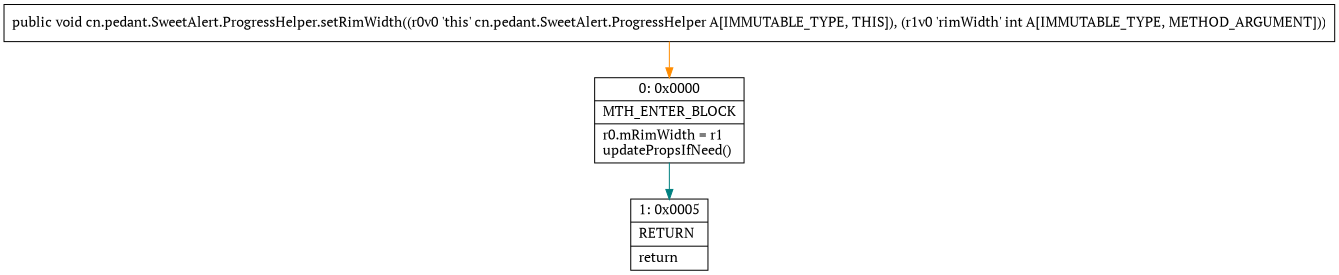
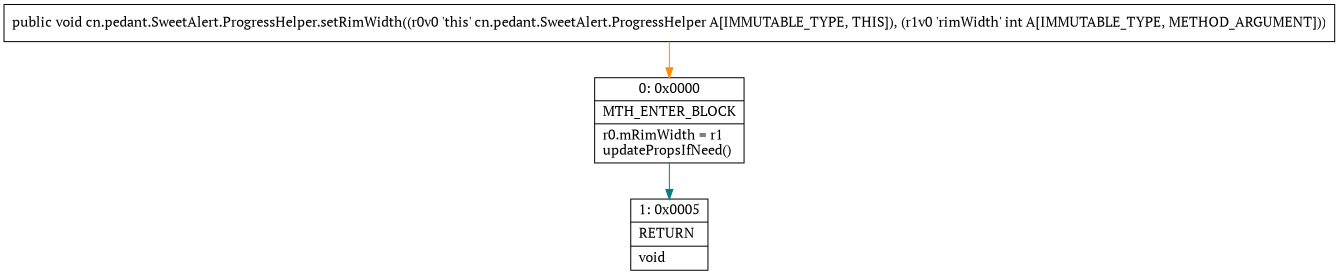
node "1: 0x0005": text "return" -> "void"
